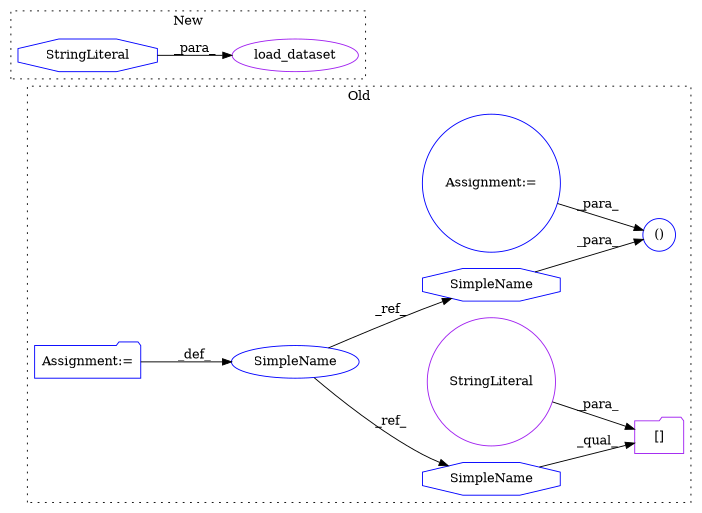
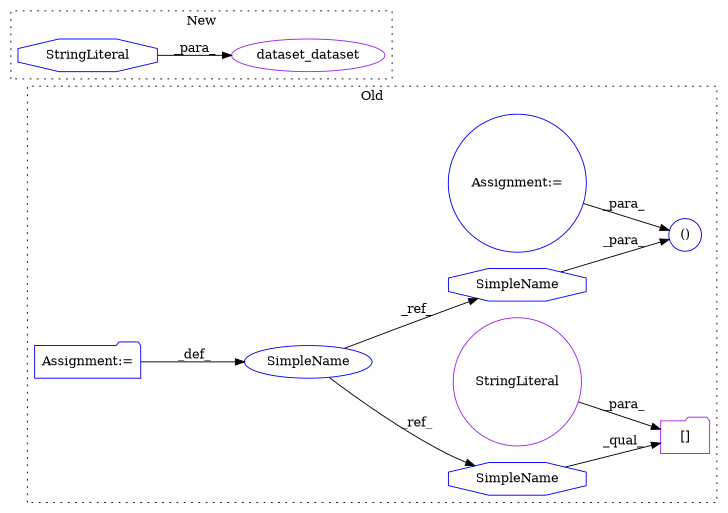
node "load_dataset": label "load_dataset" -> "dataset_dataset"
